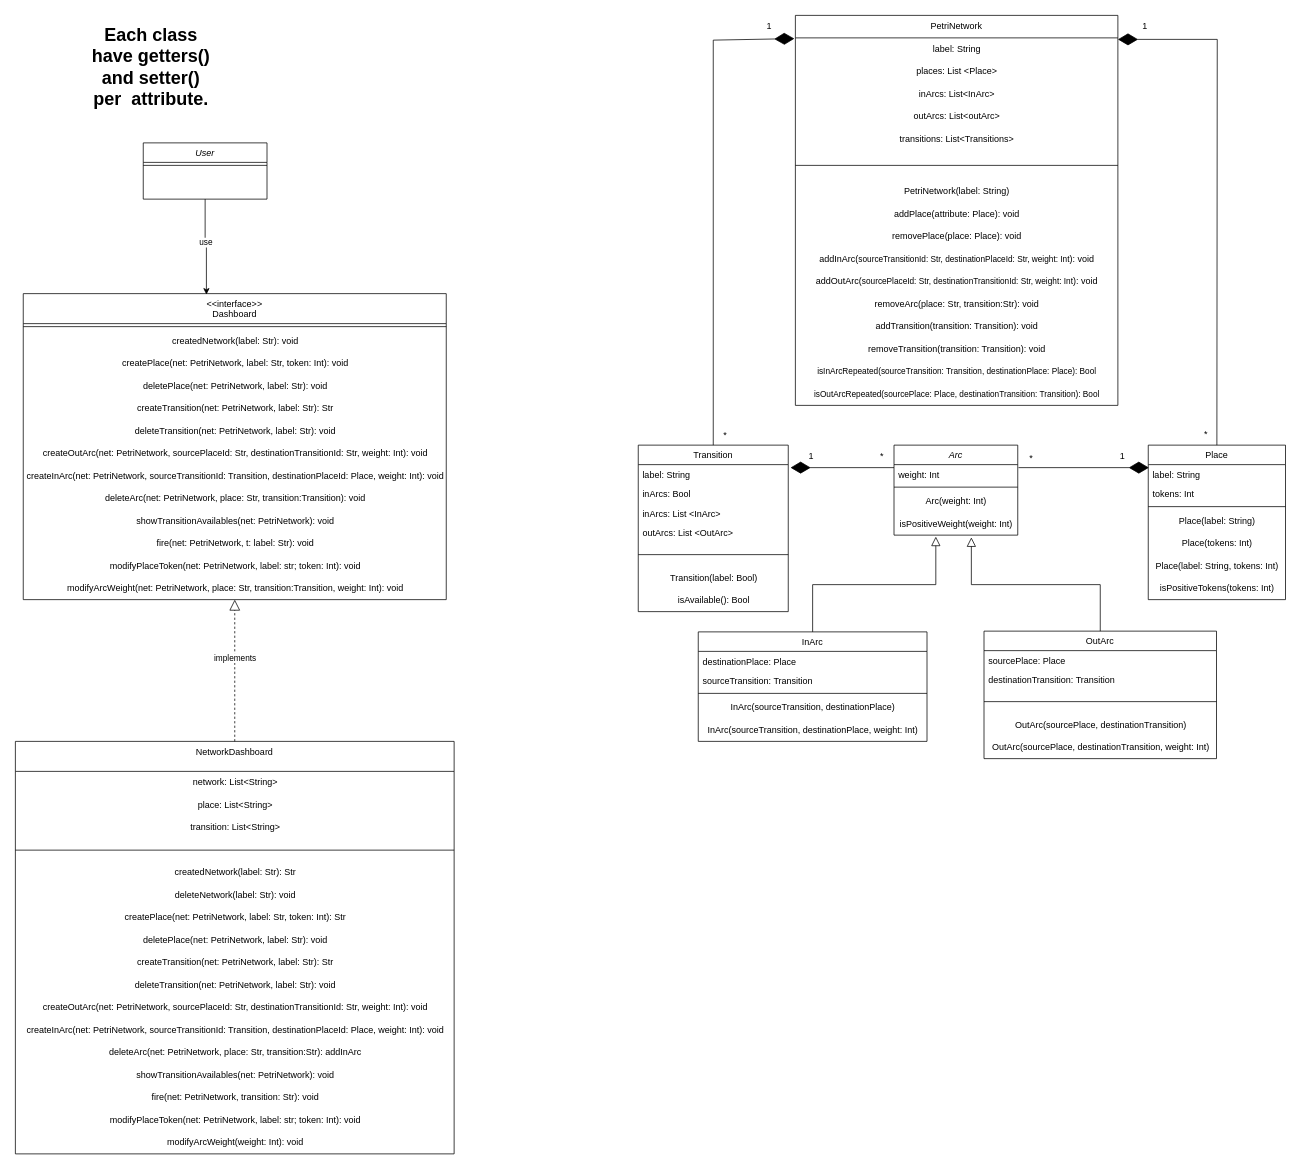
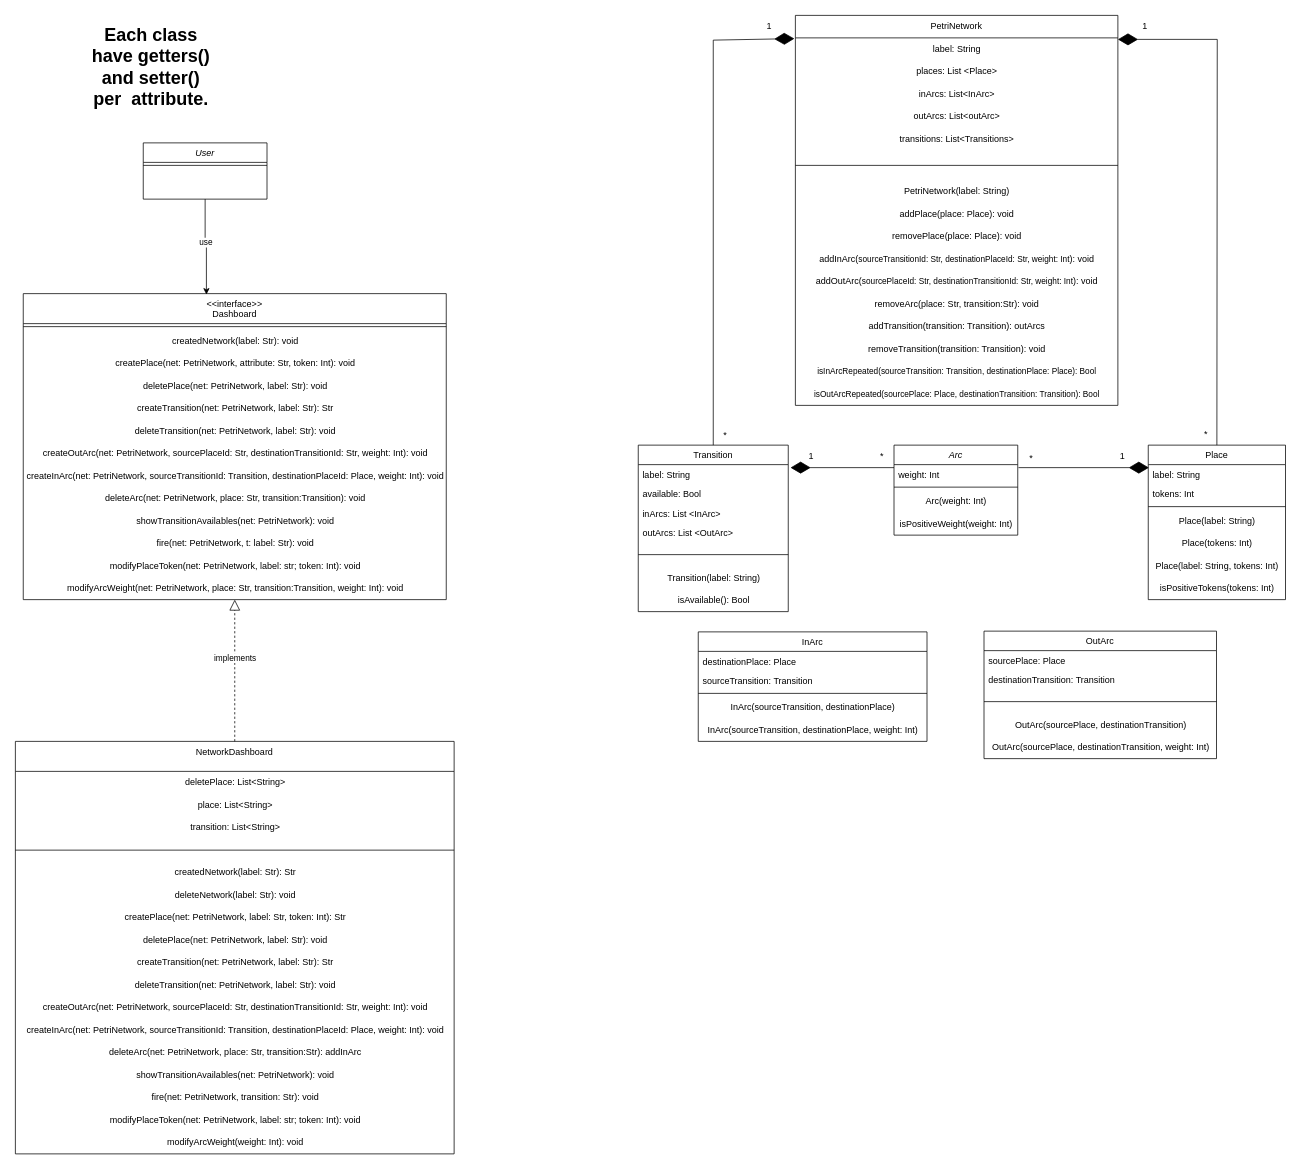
node "addPlace(attribute: Place): void": label "addPlace(attribute: Place): void" -> "addPlace(place: Place): void"
node "addTransition(transition: Transition): void": label "addTransition(transition: Transition): void" -> "addTransition(transition: Transition): outArcs"
node "createPlace(net: PetriNetwork, label: Str, token: Int): void": label "createPlace(net: PetriNetwork, label: Str, token: Int): void" -> "createPlace(net: PetriNetwork, attribute: Str, token: Int): void"
node "inArcs: Bool": label "inArcs: Bool" -> "available: Bool"
node "Transition(label: Bool)": label "Transition(label: Bool)" -> "Transition(label: String)"
edge "InArc" -> "isPositiveWeight(weight: Int)": removed
edge "OutArc" -> "isPositiveWeight(weight: Int)": removed
node "network: List<String>": label "network: List<String>" -> "deletePlace: List<String>"
